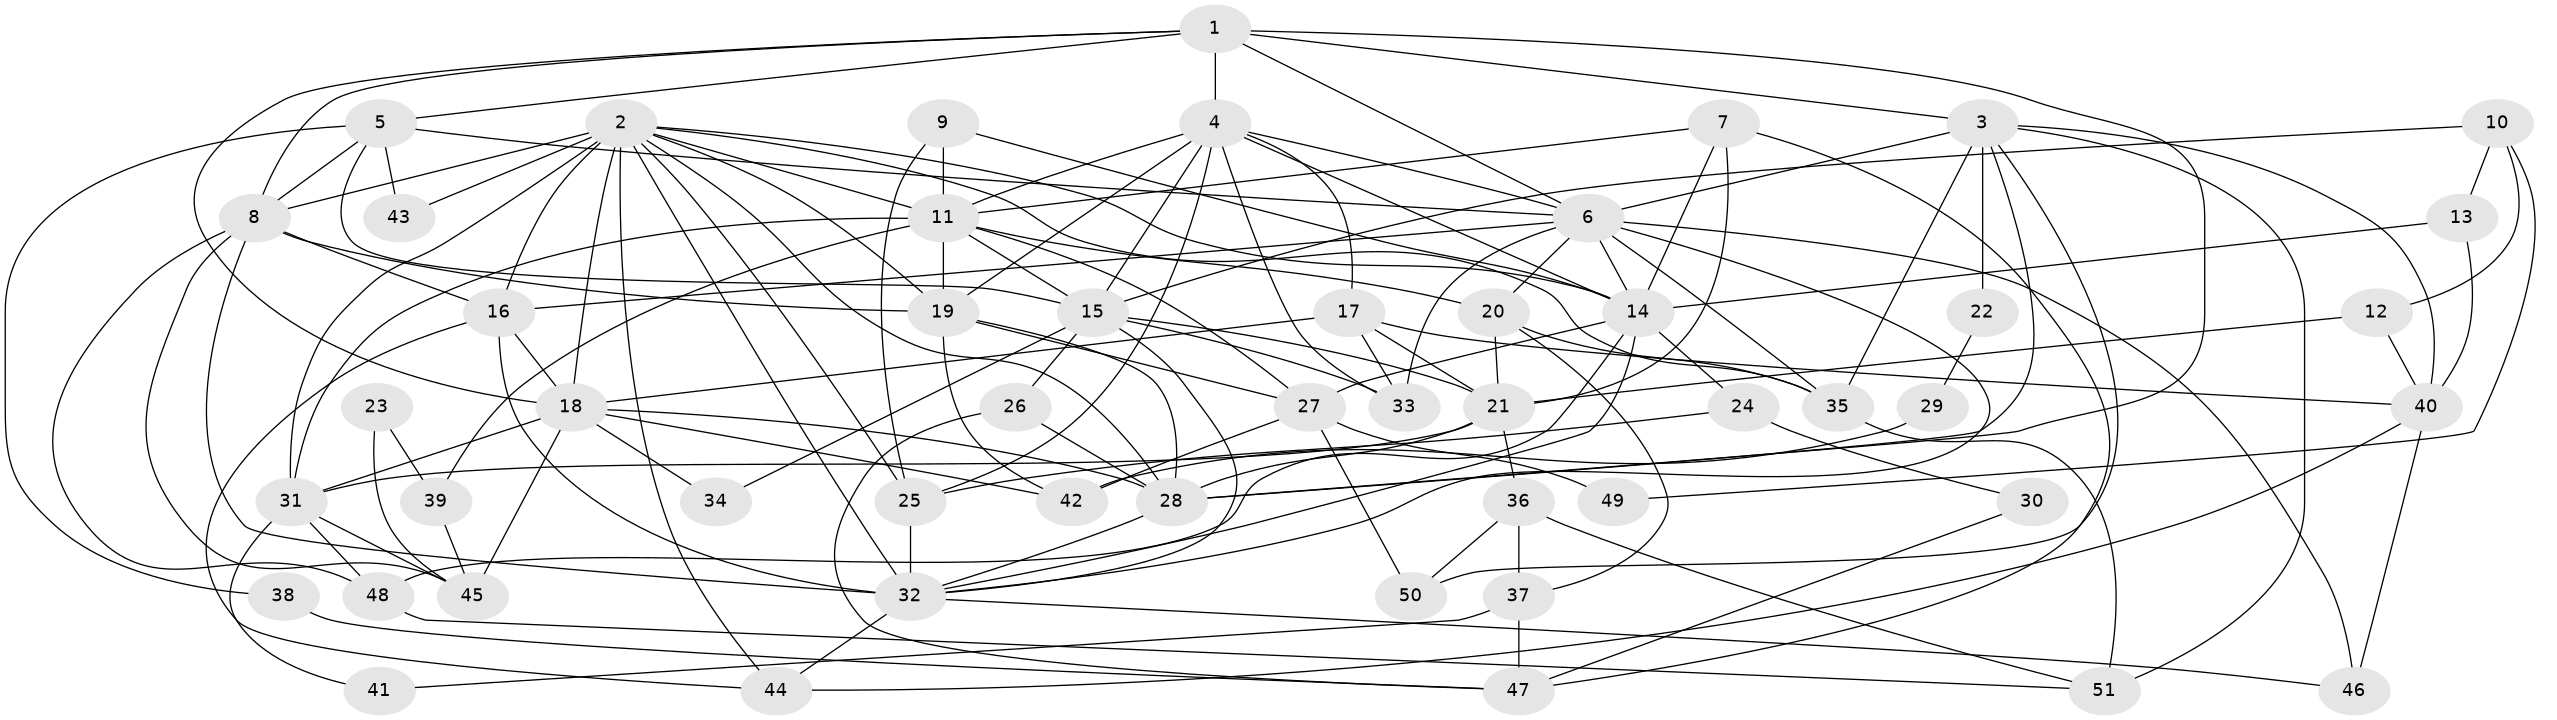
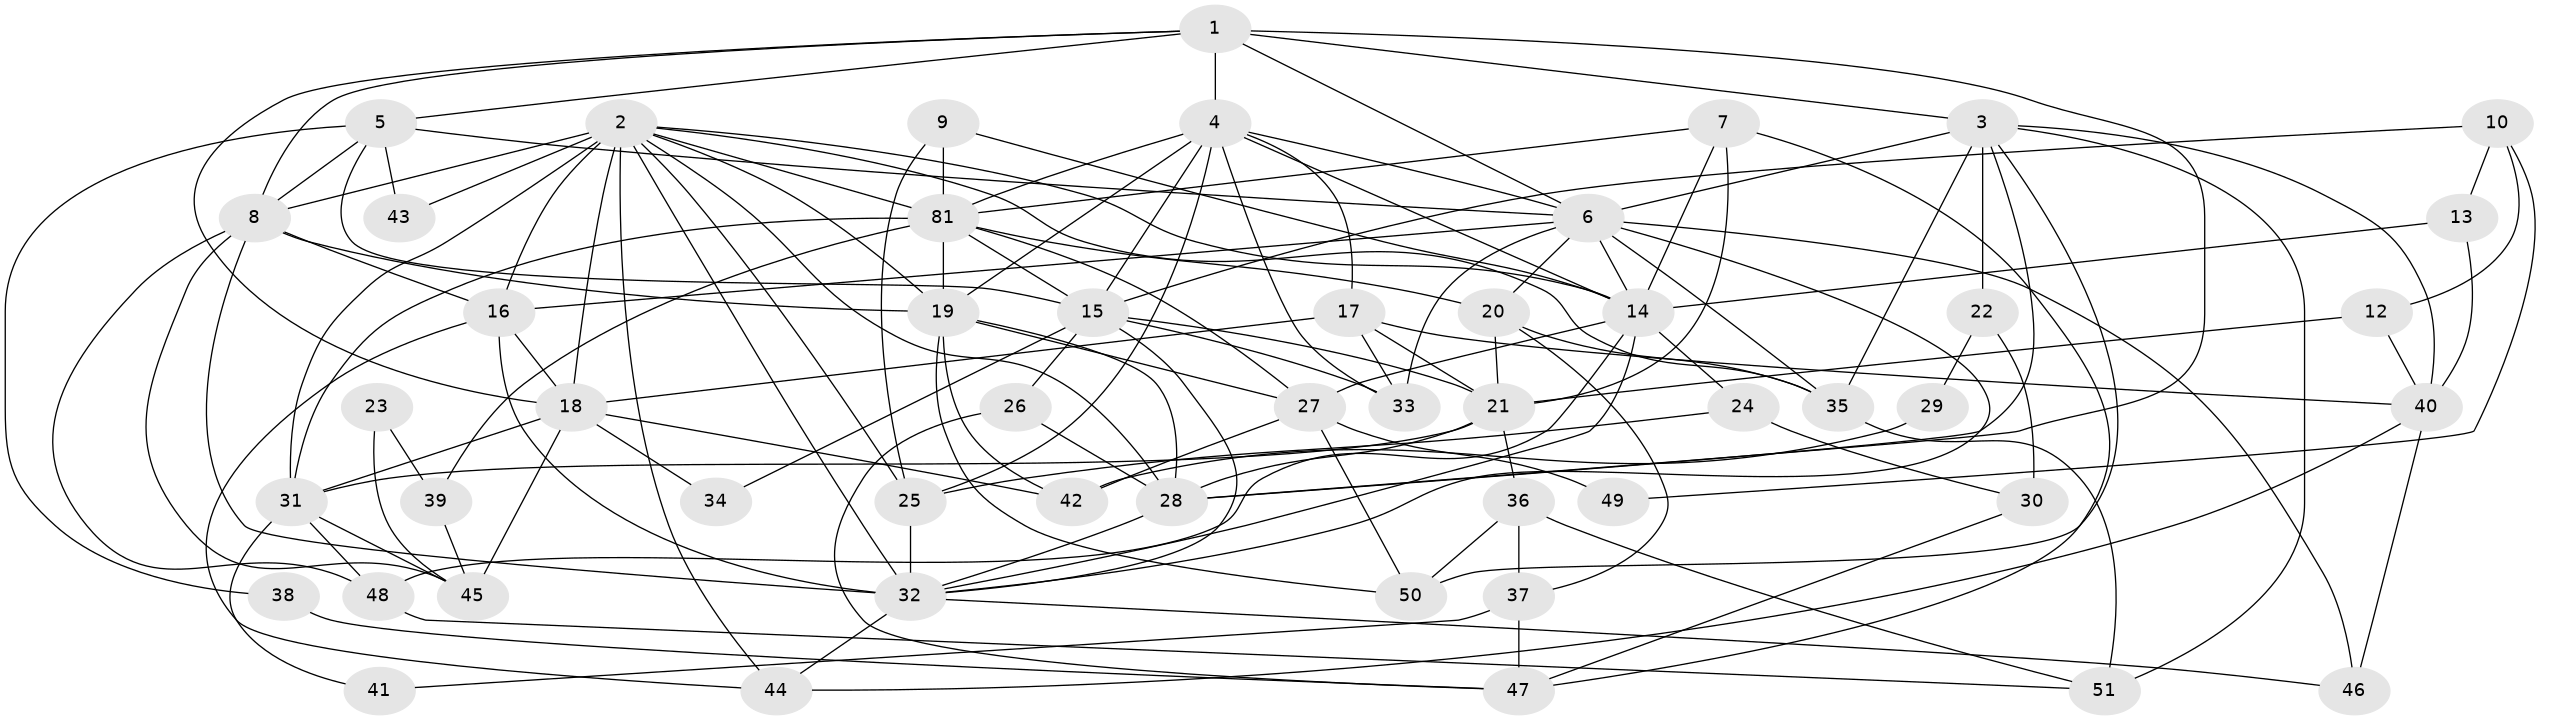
node "11": label "11" -> "81"
edge "22" -- "30": added
edge "18" -- "28": removed
edge "19" -- "50": added
